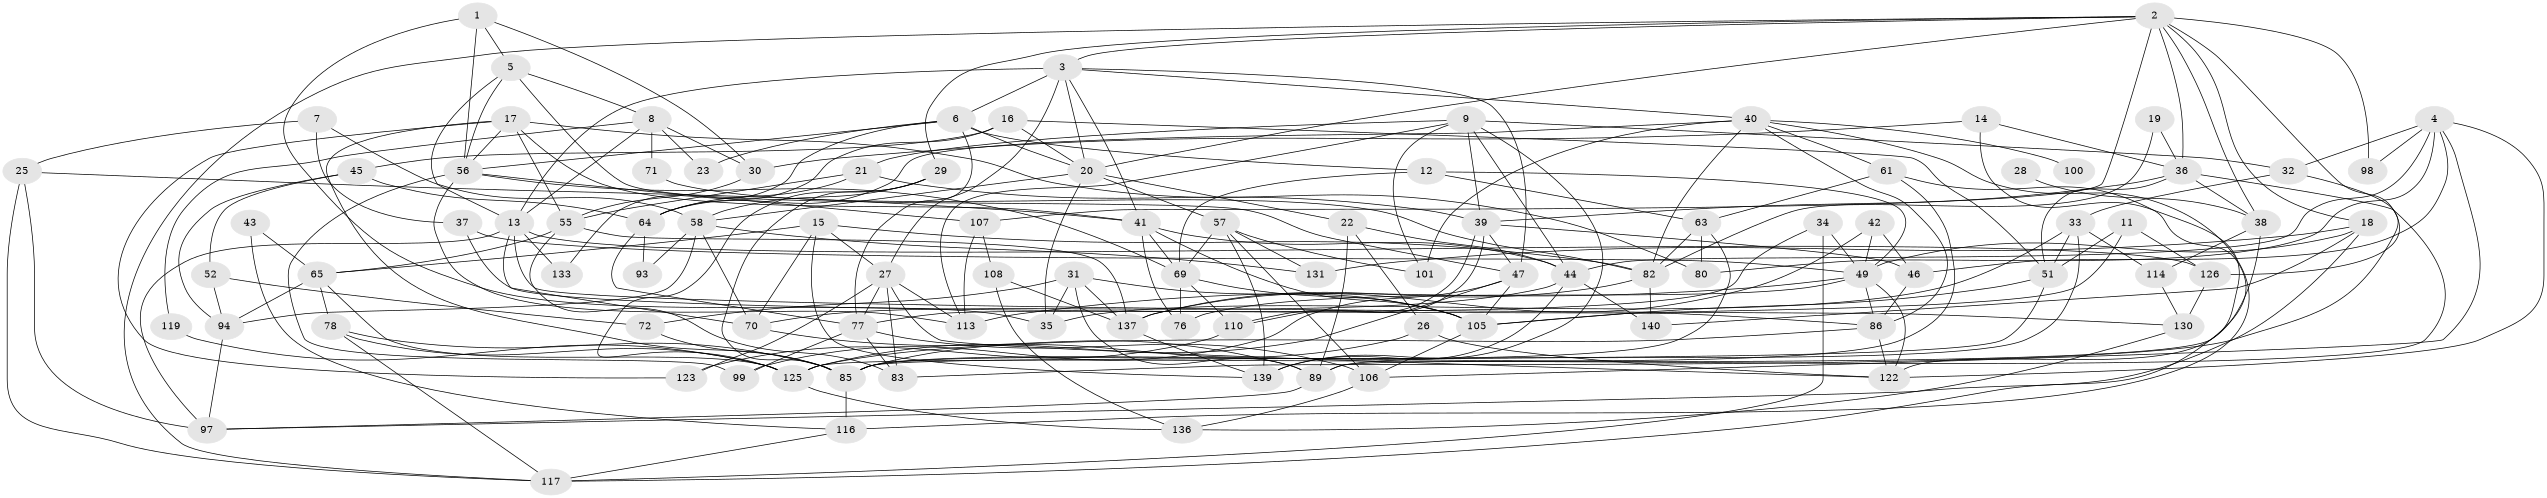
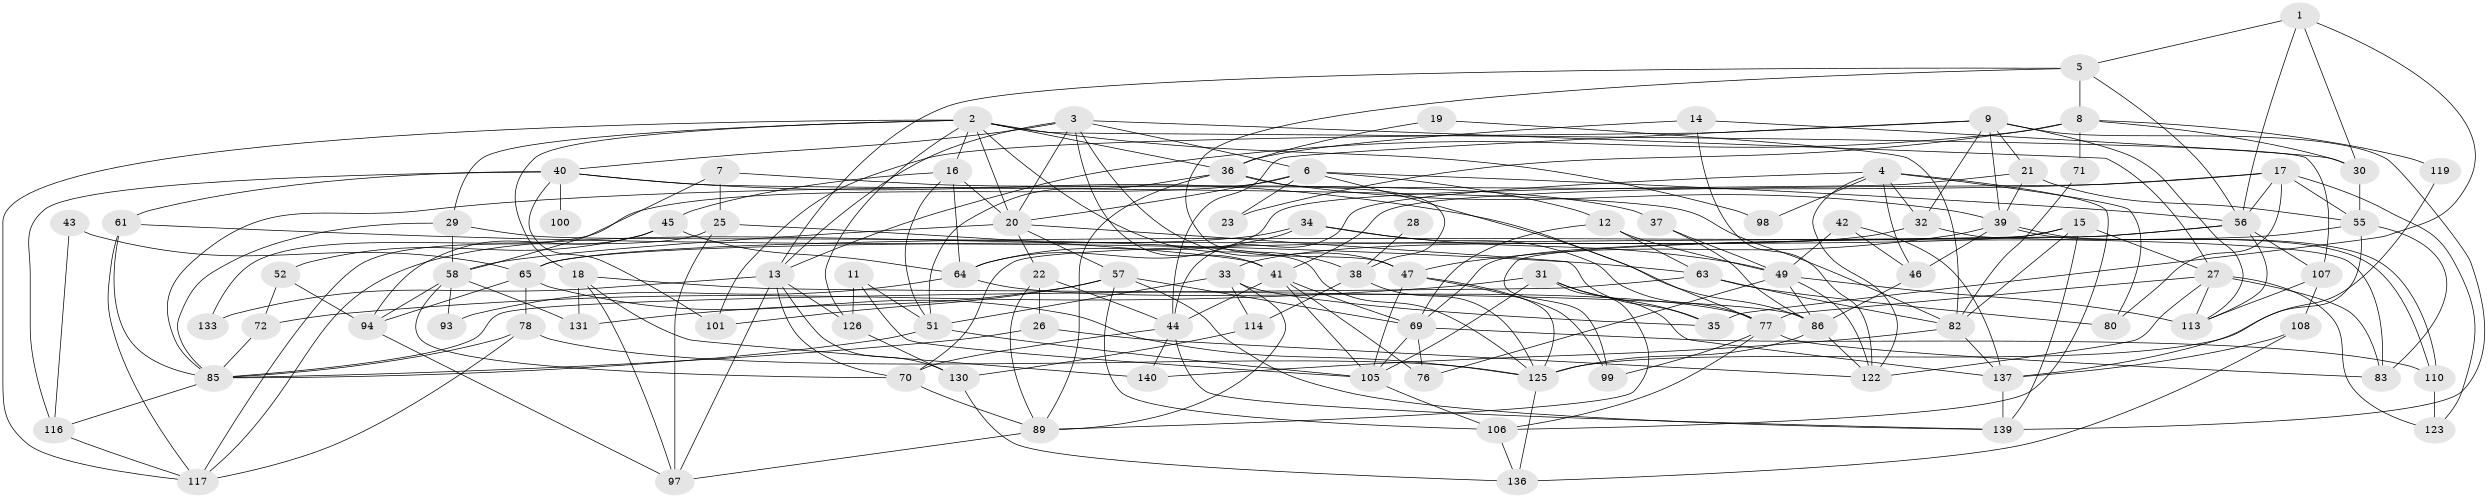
edge "2" -- "3": now "2" -- "16"
edge "40" -- "64": now "34" -- "64"
edge "18" -- "49": now "18" -- "86"
